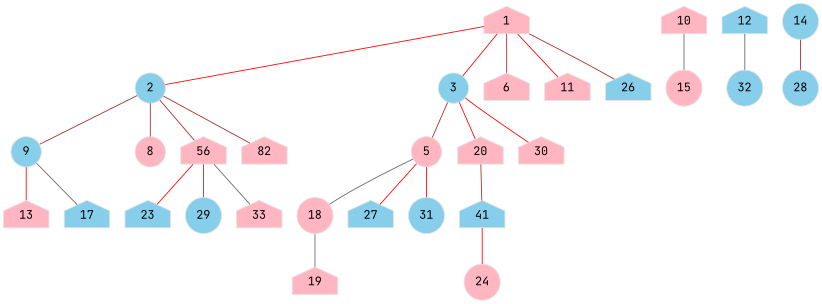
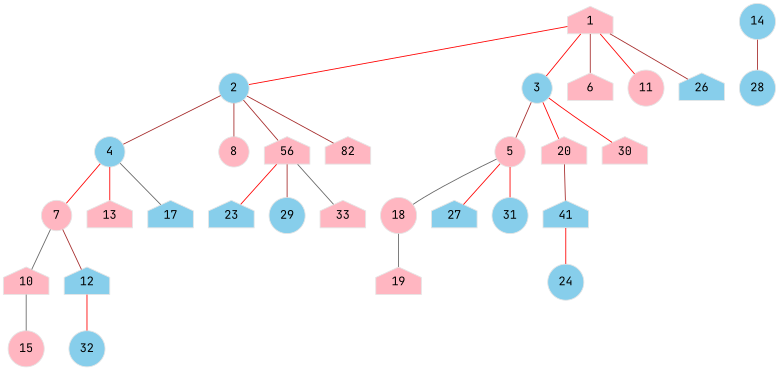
edge "12" -- "32": color gray40 -> red
node "11": shape house -> circle
node "9": label "9" -> "4"
node "7": added
node "24": fillcolor lightpink -> skyblue
